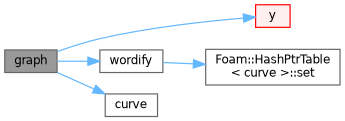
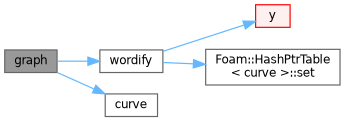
edge "graph" -> "y": now "wordify" -> "y"
